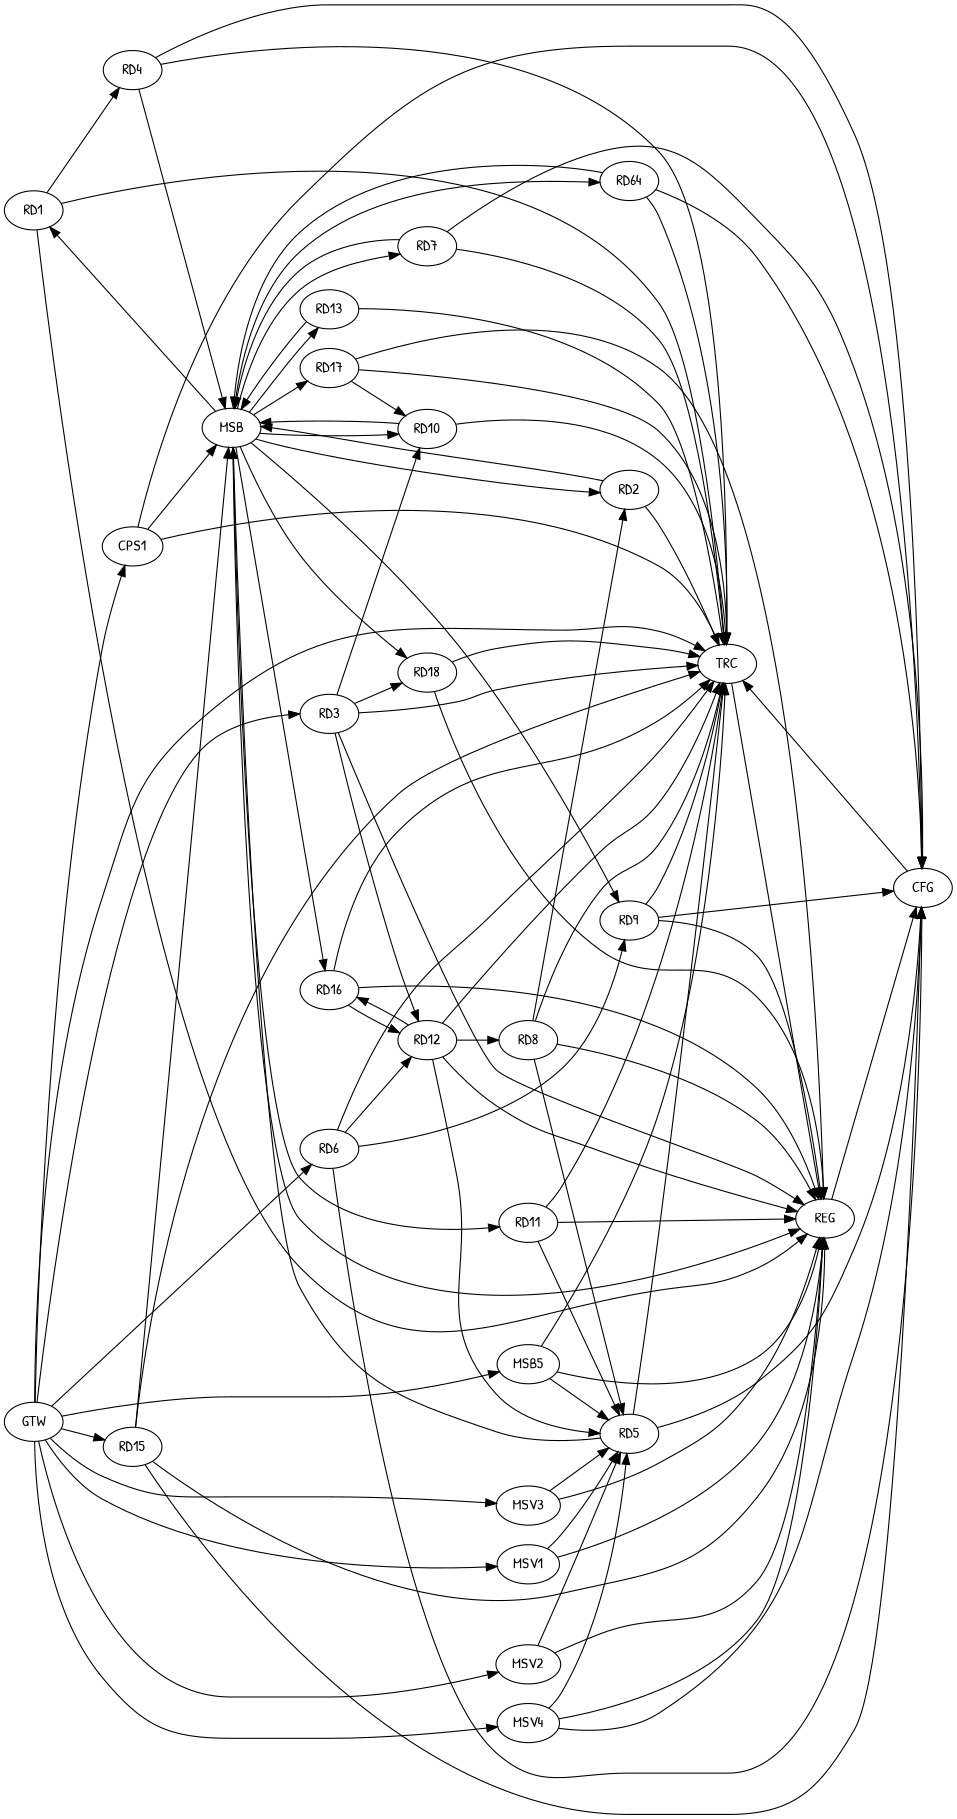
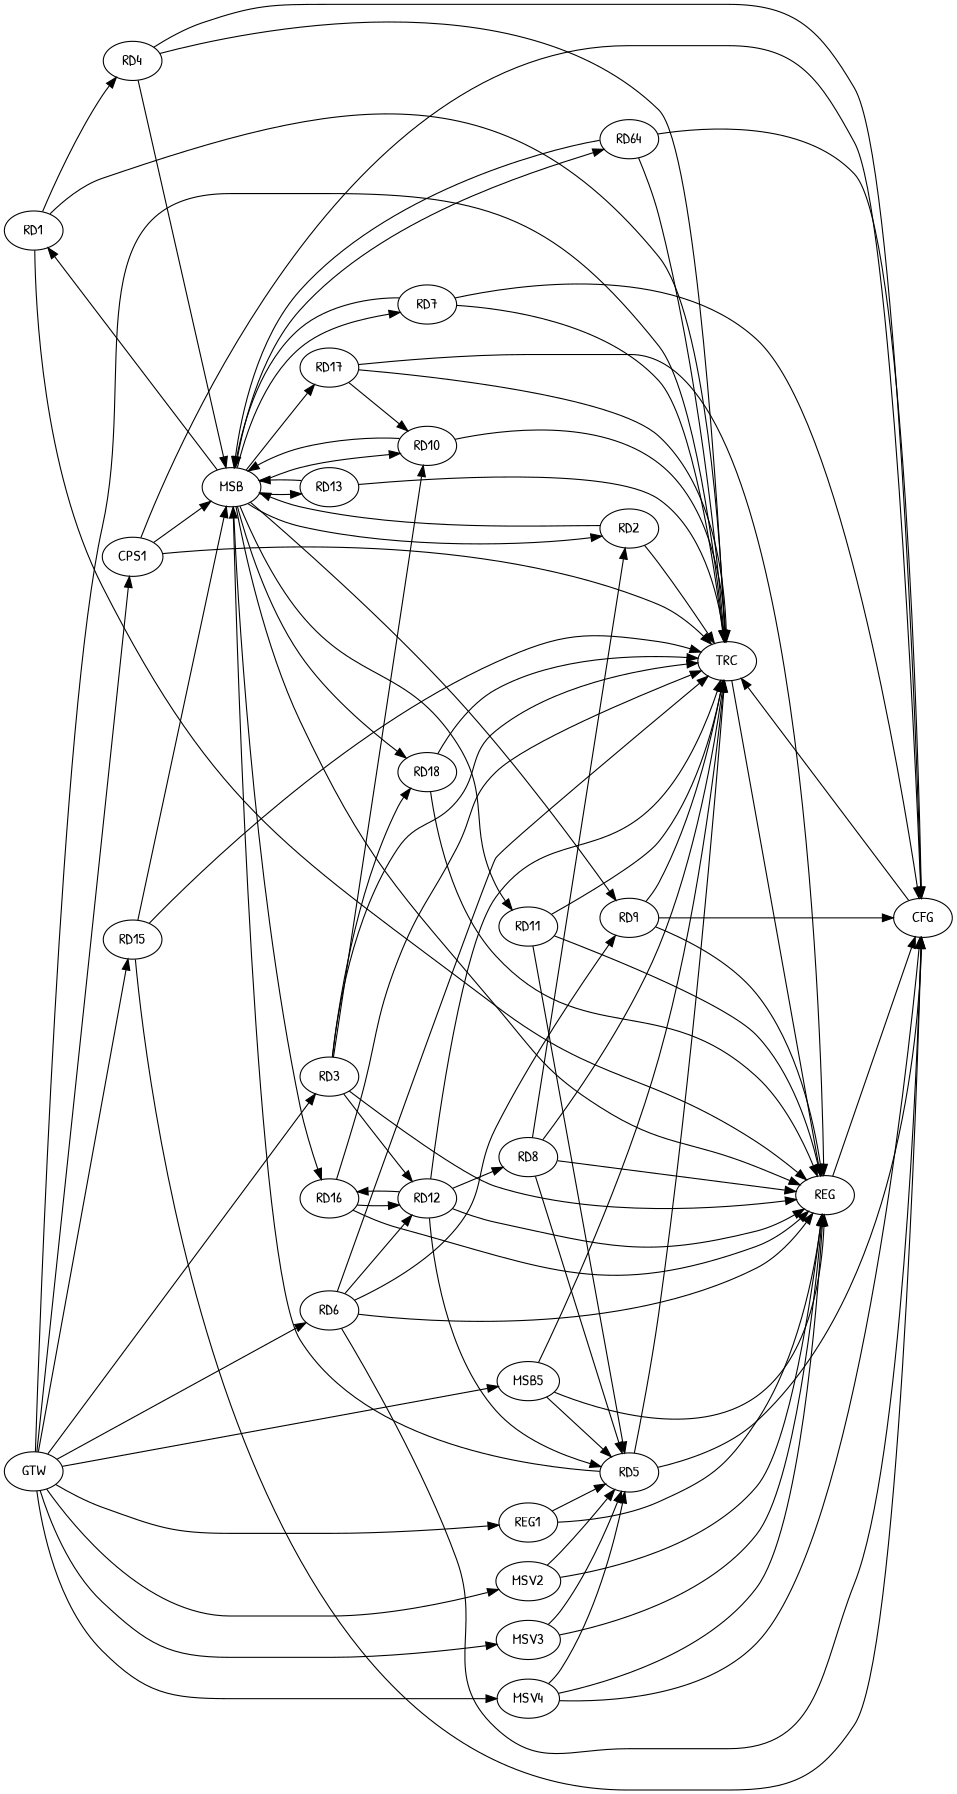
node "MSV1": label "MSV1" -> "REG1"
edge "RD15" -> "REG": now "RD6" -> "REG"
